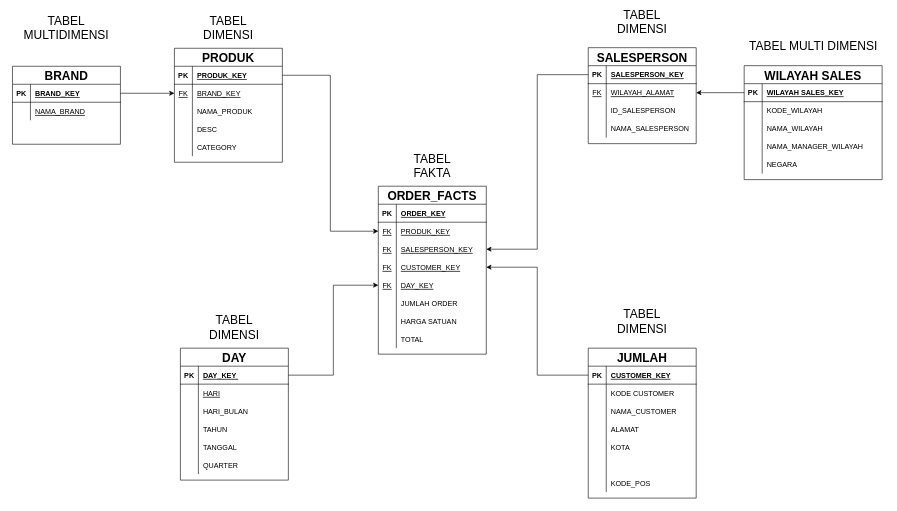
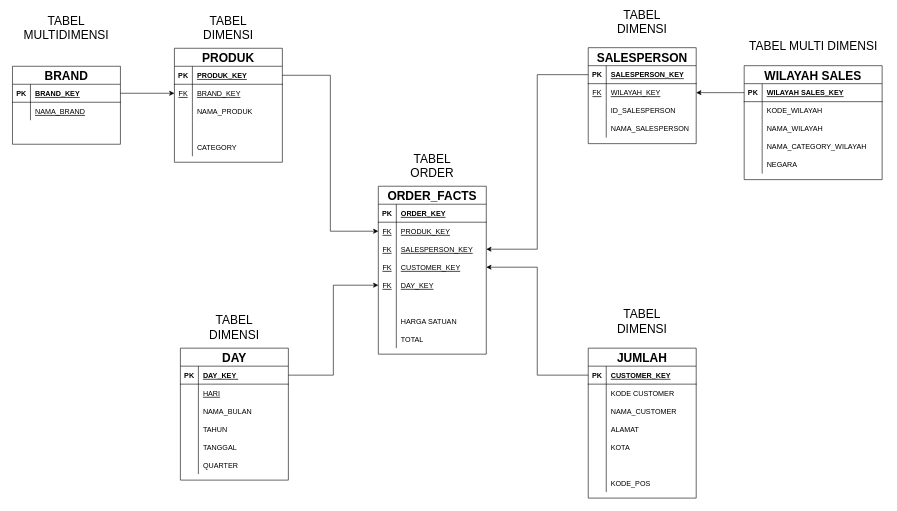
node "WILAYAH_ALAMAT": label "WILAYAH_ALAMAT" -> "WILAYAH_KEY"
node "DESC": removed
node "NAMA_MANAGER_WILAYAH": label "NAMA_MANAGER_WILAYAH" -> "NAMA_CATEGORY_WILAYAH"
node "TABEL FAKTA": label "TABEL FAKTA" -> "TABEL ORDER"
node "JUMLAH ORDER": removed
node "HARI_BULAN": label "HARI_BULAN" -> "NAMA_BULAN"
